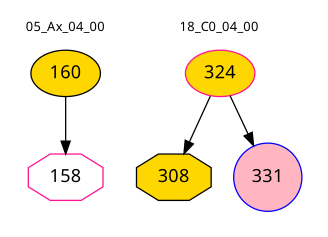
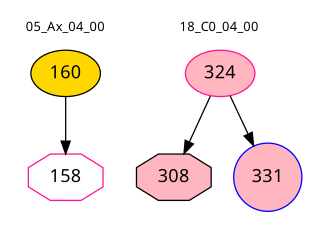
node "324": fillcolor gold -> lightpink
node "308": fillcolor gold -> lightpink
